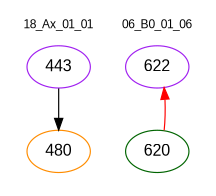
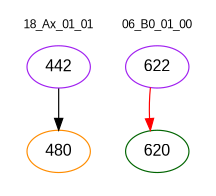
cluster "06_B0_01_06": label "06_B0_01_06" -> "06_B0_01_00"
node "443": label "443" -> "442"
edge "620" -> "622": reversed
